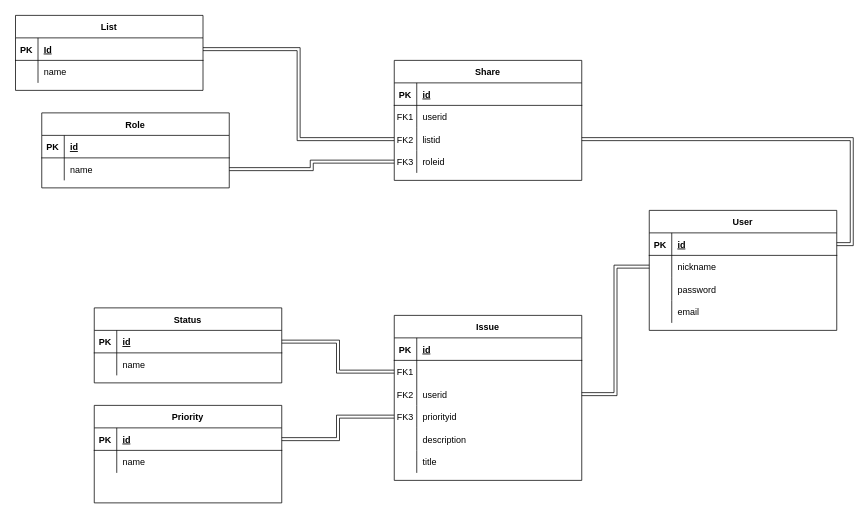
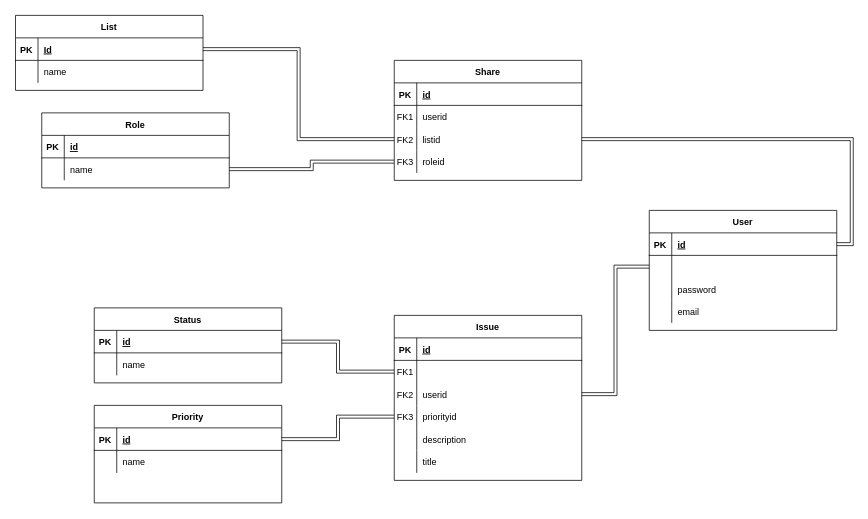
node "nickname": removed
